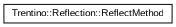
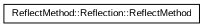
node "Trentino::Reflection::ReflectMethod": label "Trentino::Reflection::ReflectMethod" -> "ReflectMethod::Reflection::ReflectMethod"
